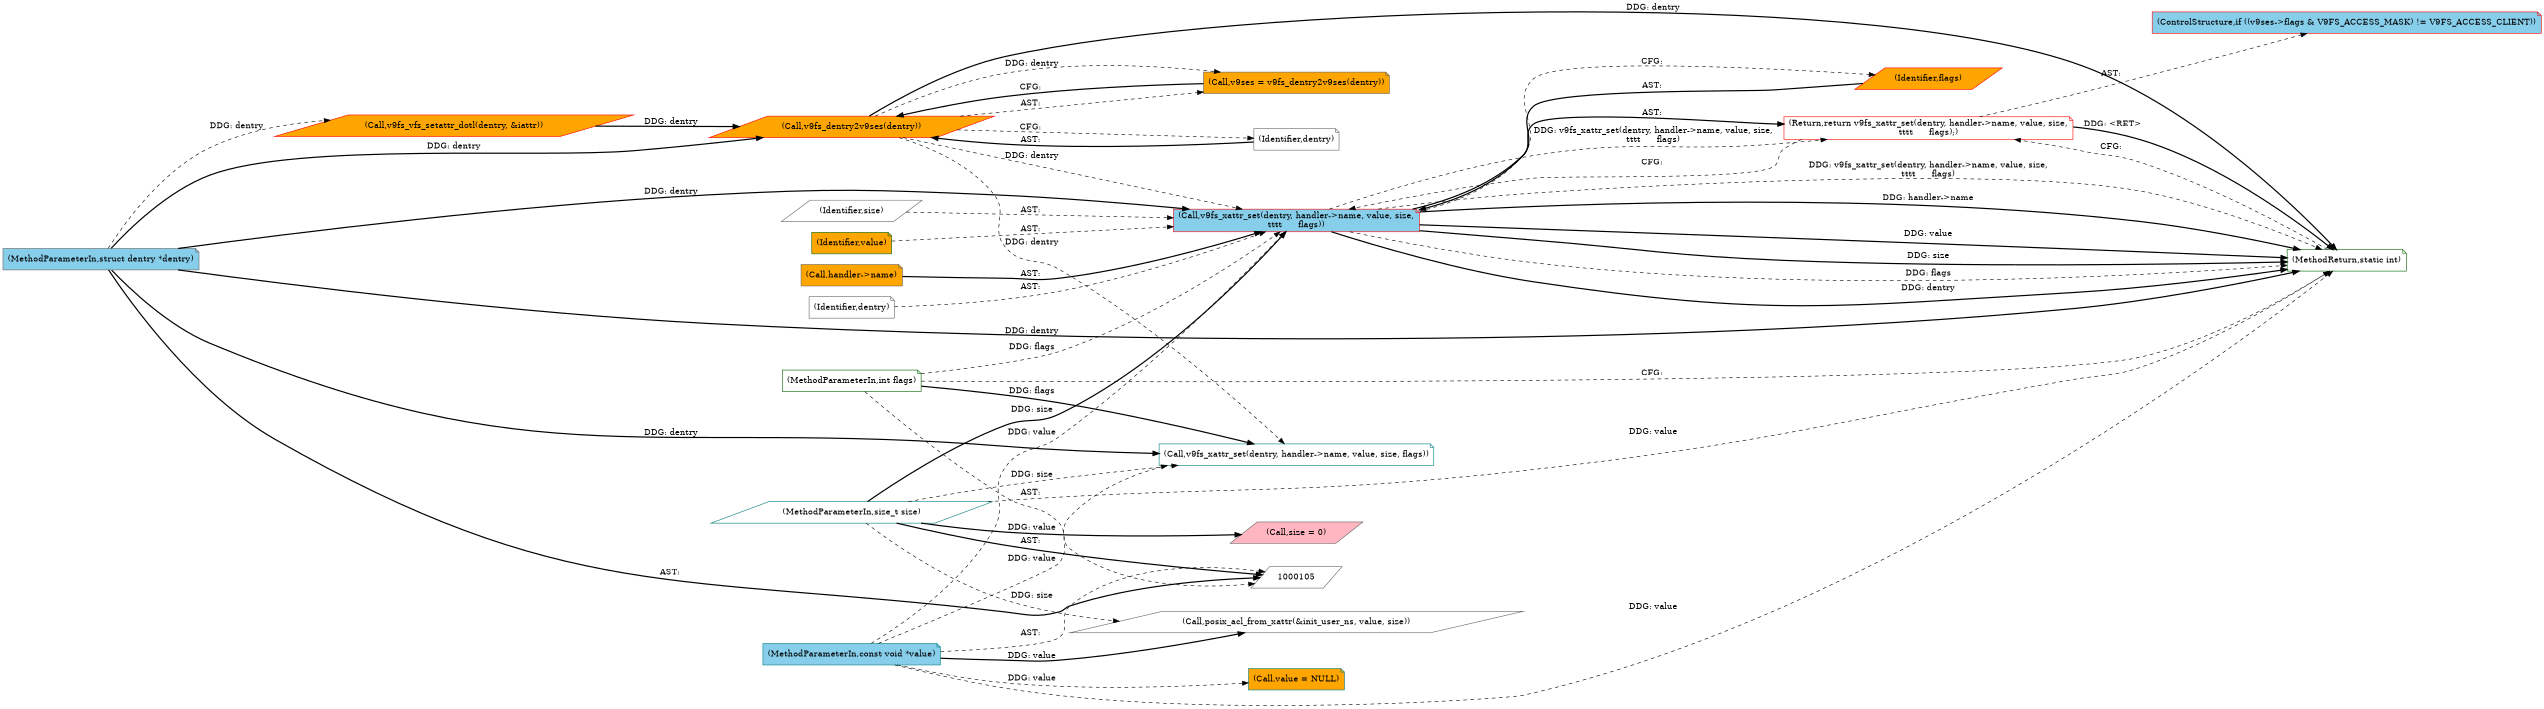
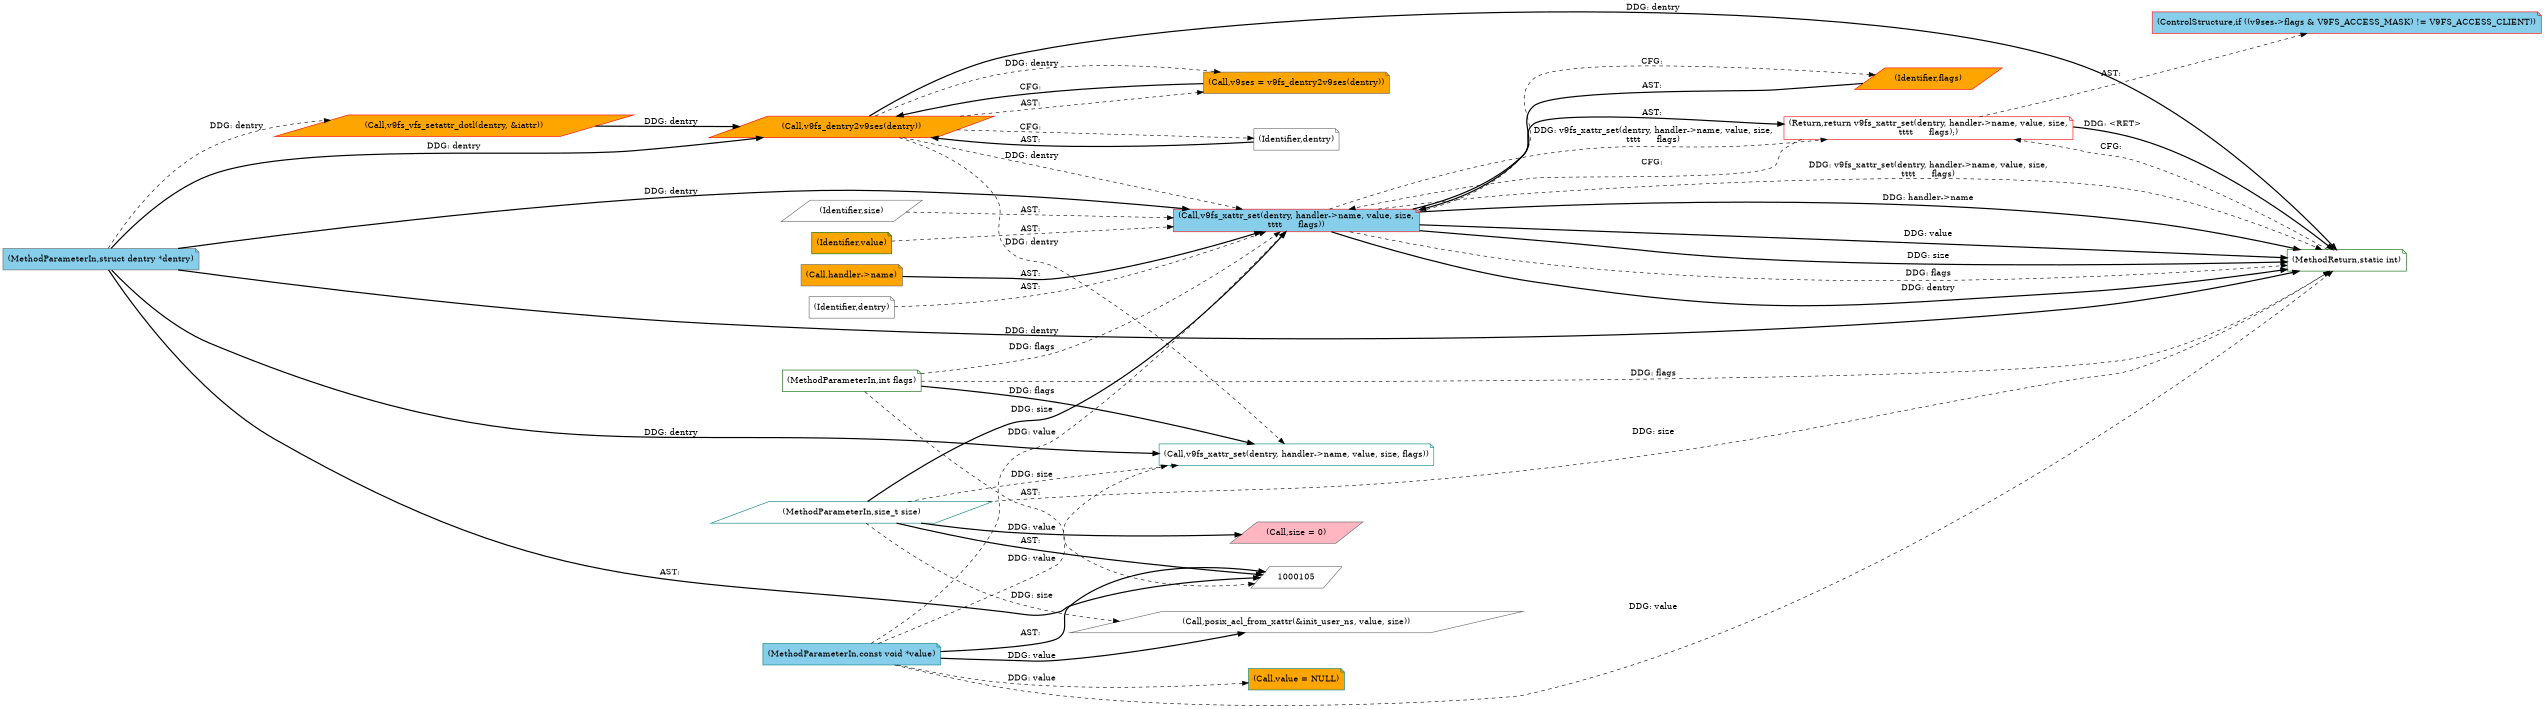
edge "(MethodParameterIn,int flags)" -> "(MethodReturn,static int)": label "CFG: " -> "DDG: flags"
edge "(MethodParameterIn,size_t size)" -> "(MethodReturn,static int)": label "DDG: value" -> "DDG: size"
edge "(MethodParameterIn,const void *value)" -> "1000105": style dashed -> bold
